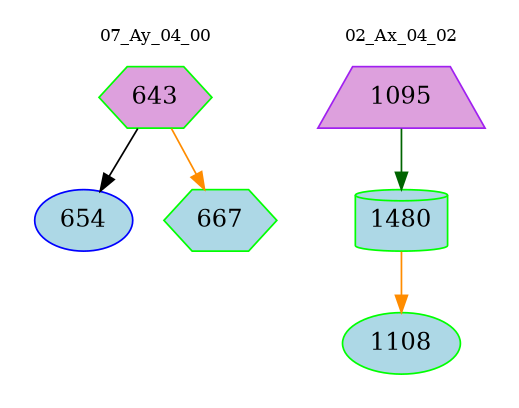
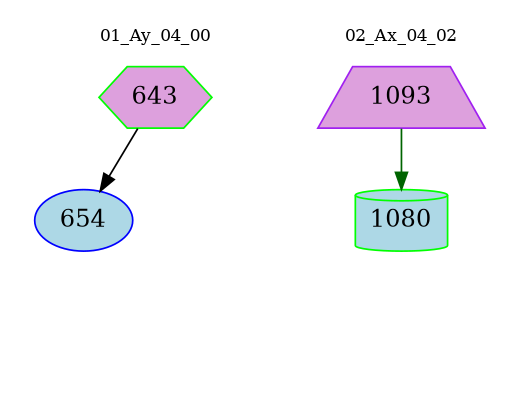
cluster "07_Ay_04_00": label "07_Ay_04_00" -> "01_Ay_04_00"
node "1095": label "1095" -> "1093"
node "667": removed
node "1480": label "1480" -> "1080"
node "1108": removed
